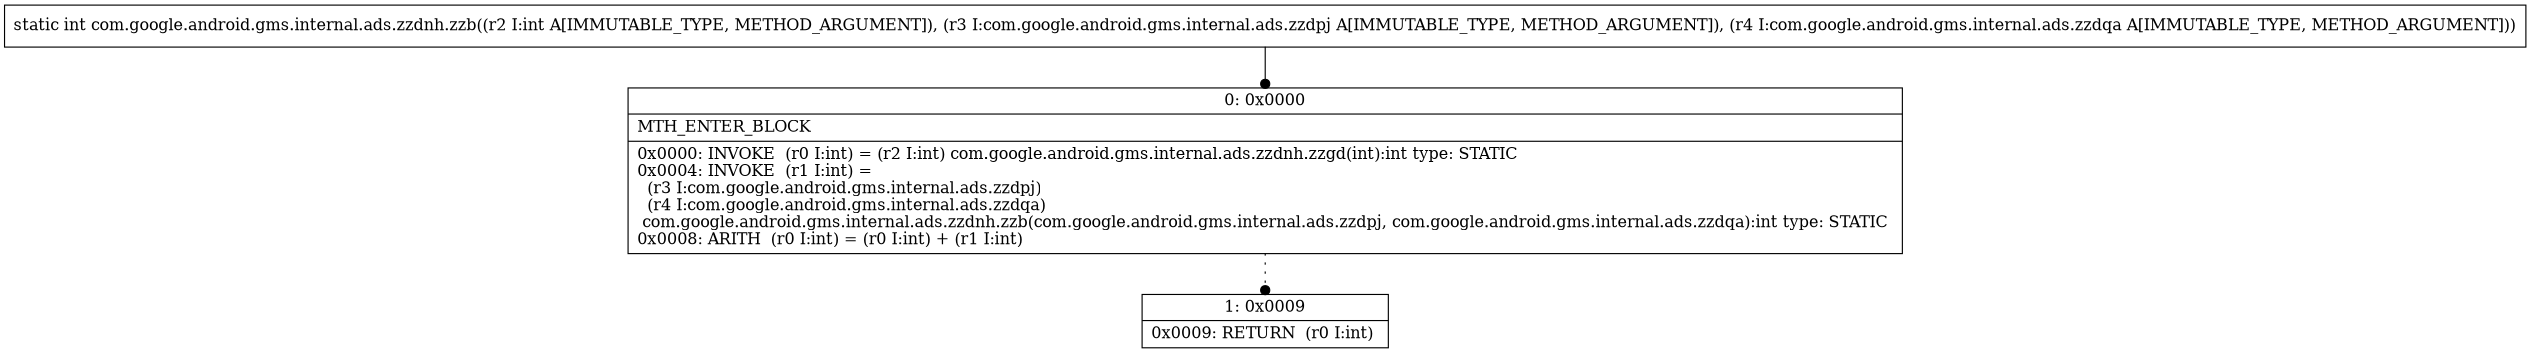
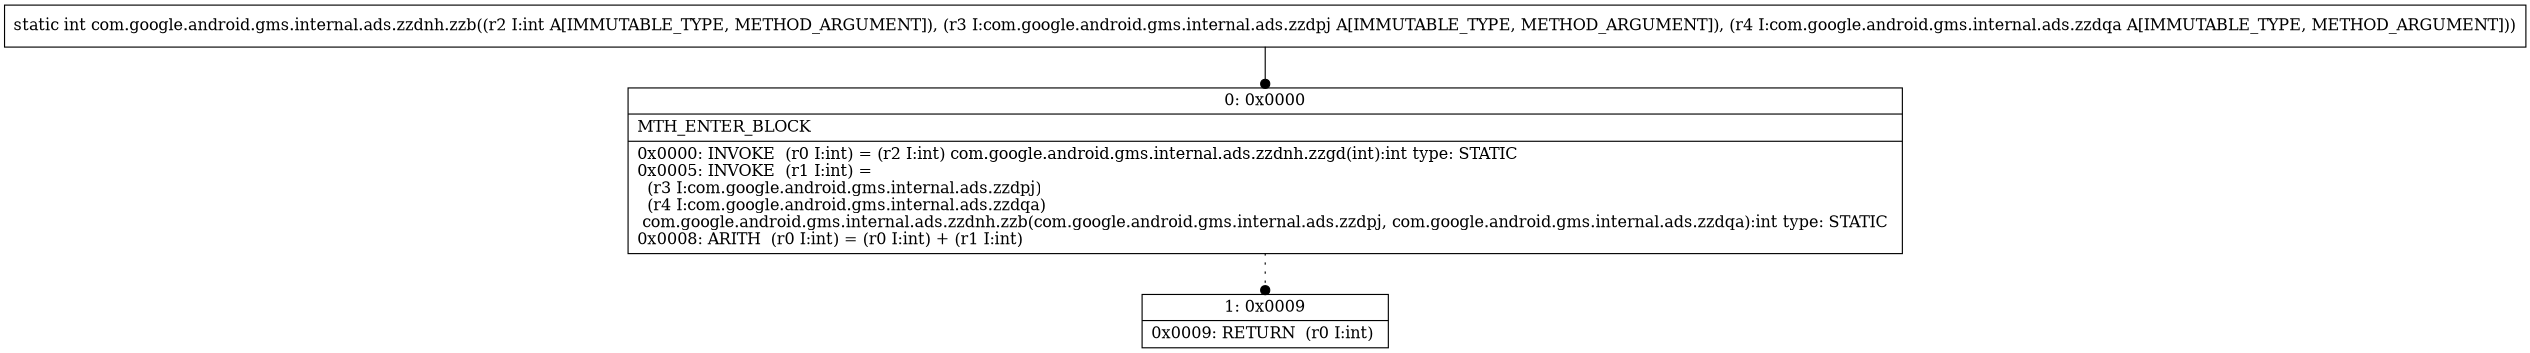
node "0: 0x0000": text "0x0004: INVOKE  (r1 I:int) =" -> "0x0005: INVOKE  (r1 I:int) ="
